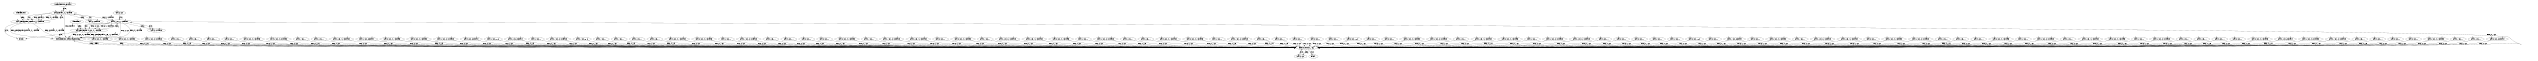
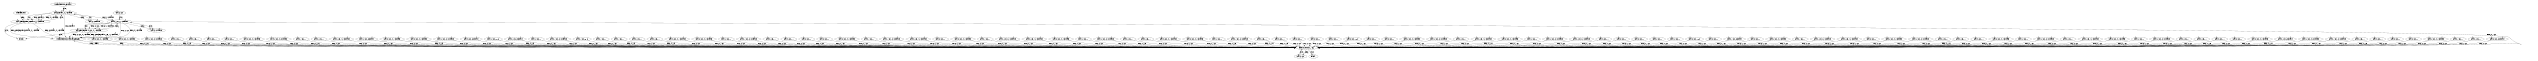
node "(Identifier,s)": removed
node "(MethodReturn,static target_ulong)": label "(MethodReturn,static target_ulong)" -> "(MethodReturn,static target_gen)"
